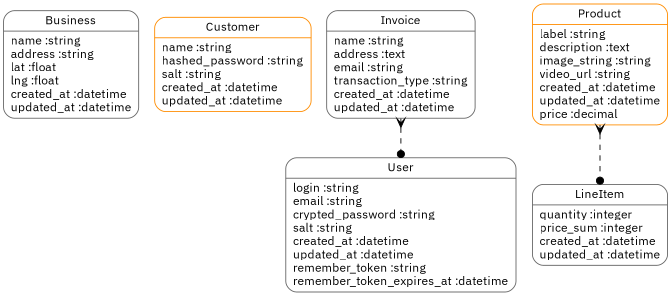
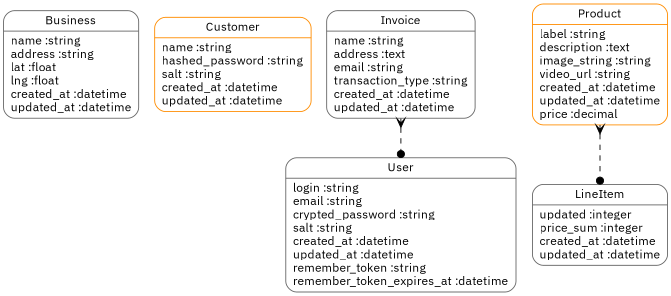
node "LineItem": text "quantity :integer" -> "updated :integer"
